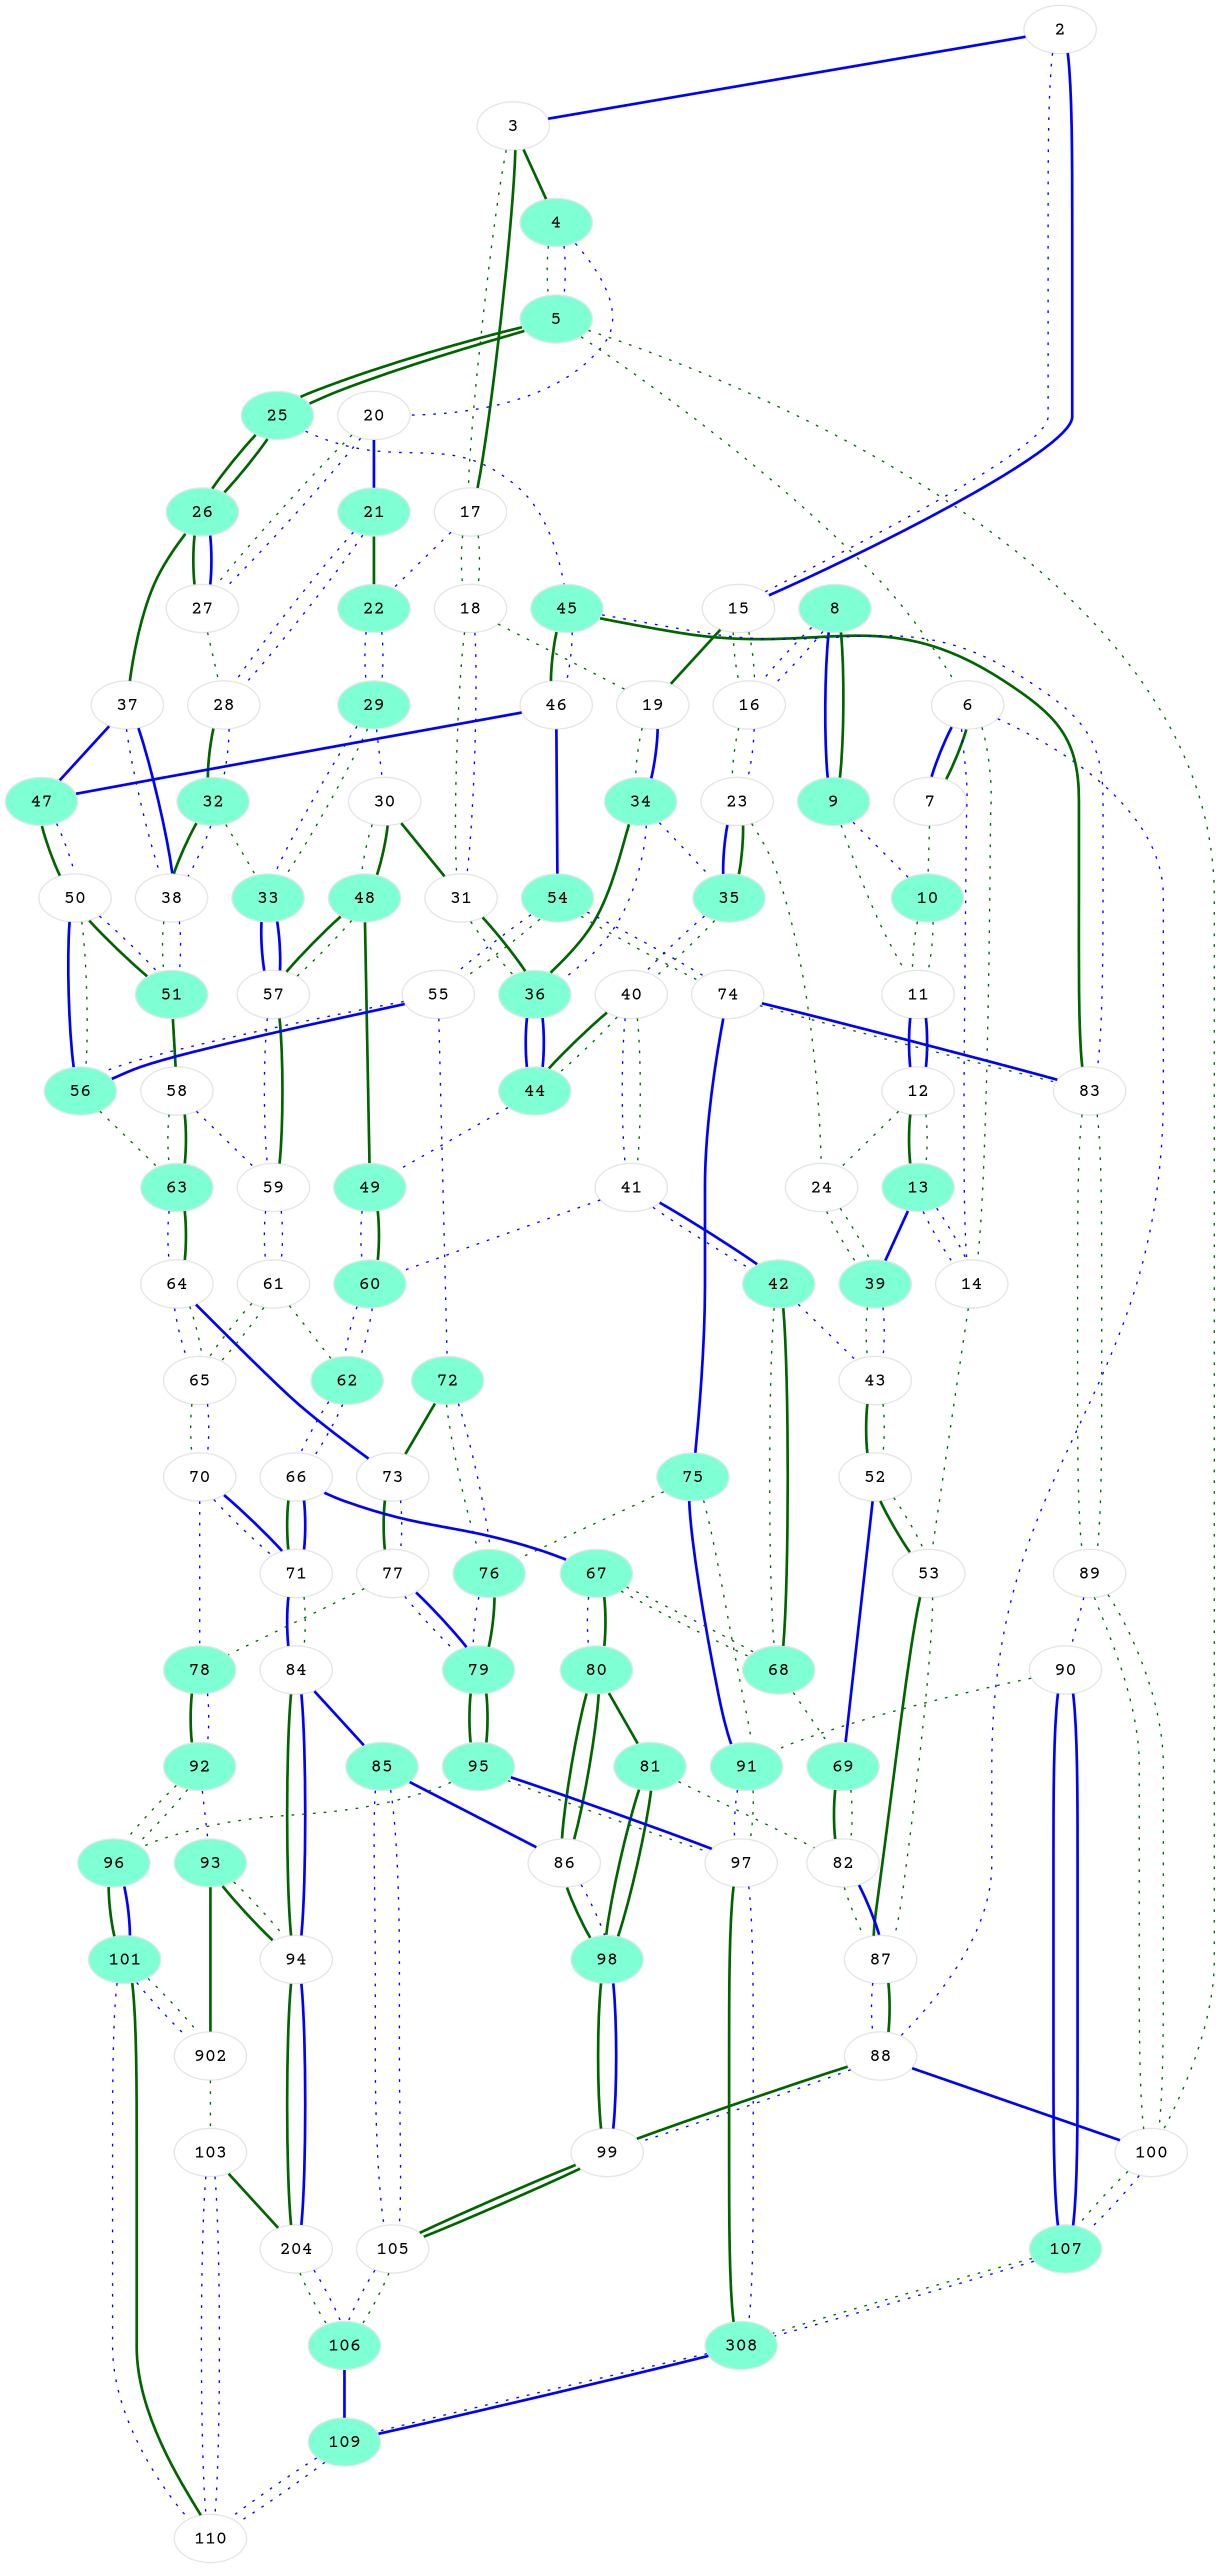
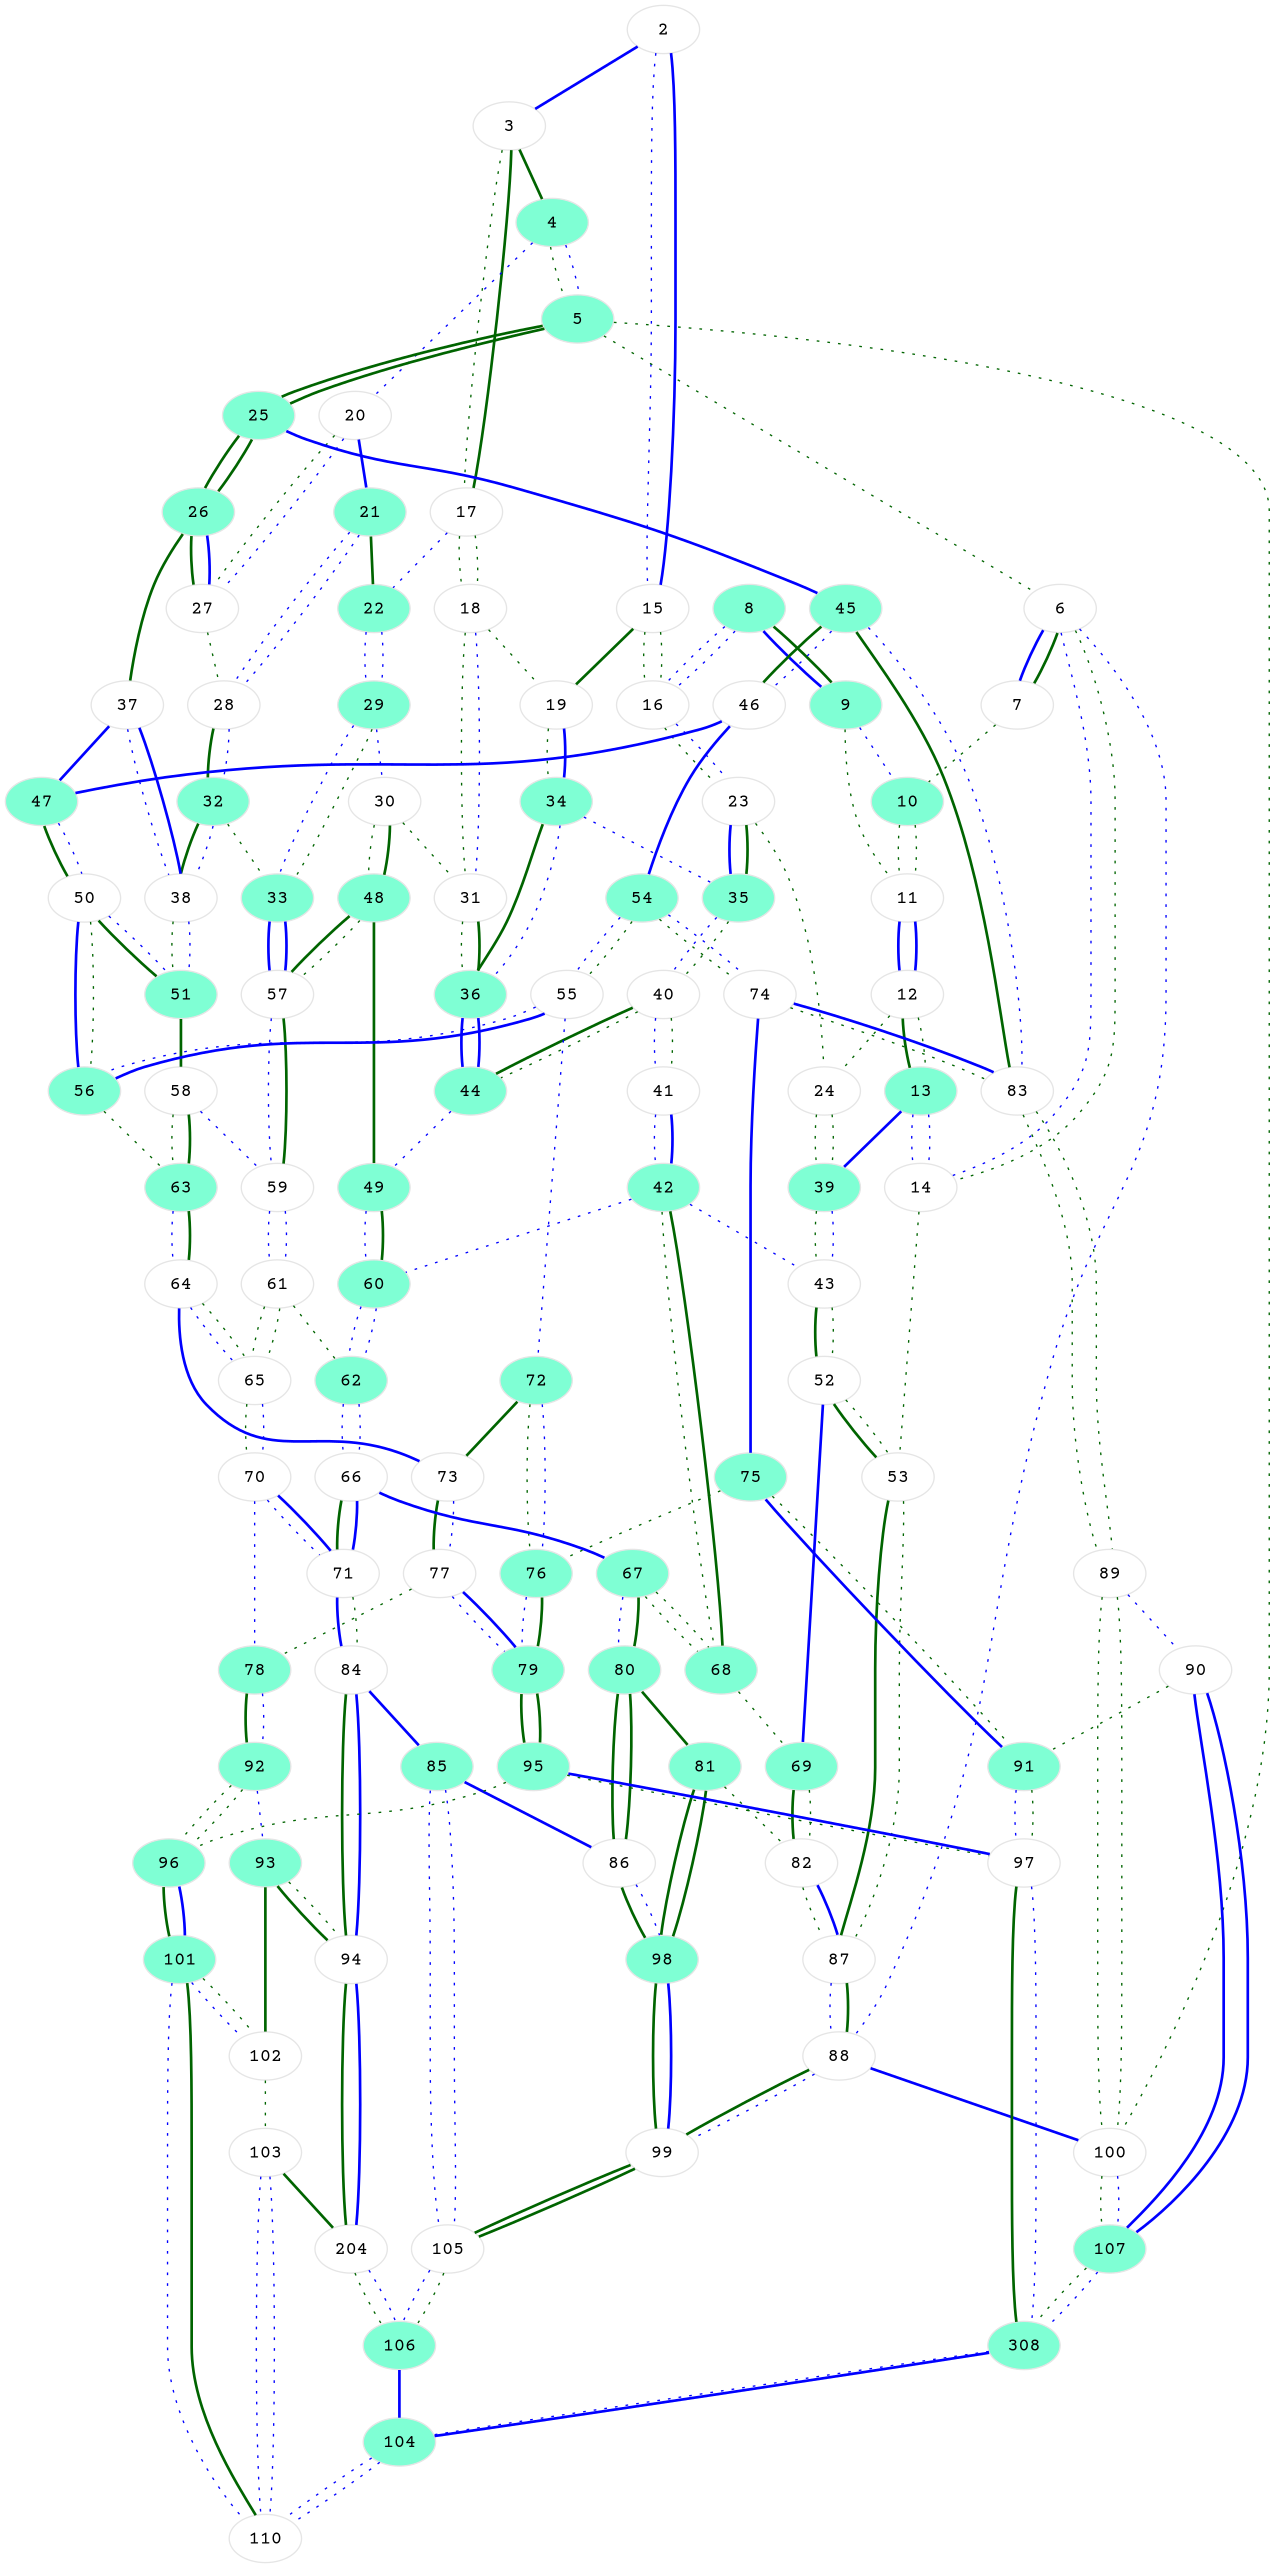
edge "25" -- "45": style dotted -> bold
edge "30" -- "31": style bold -> dotted
edge "41" -- "60": now "42" -- "60"
node "902": label "902" -> "102"
node "109": label "109" -> "104"
